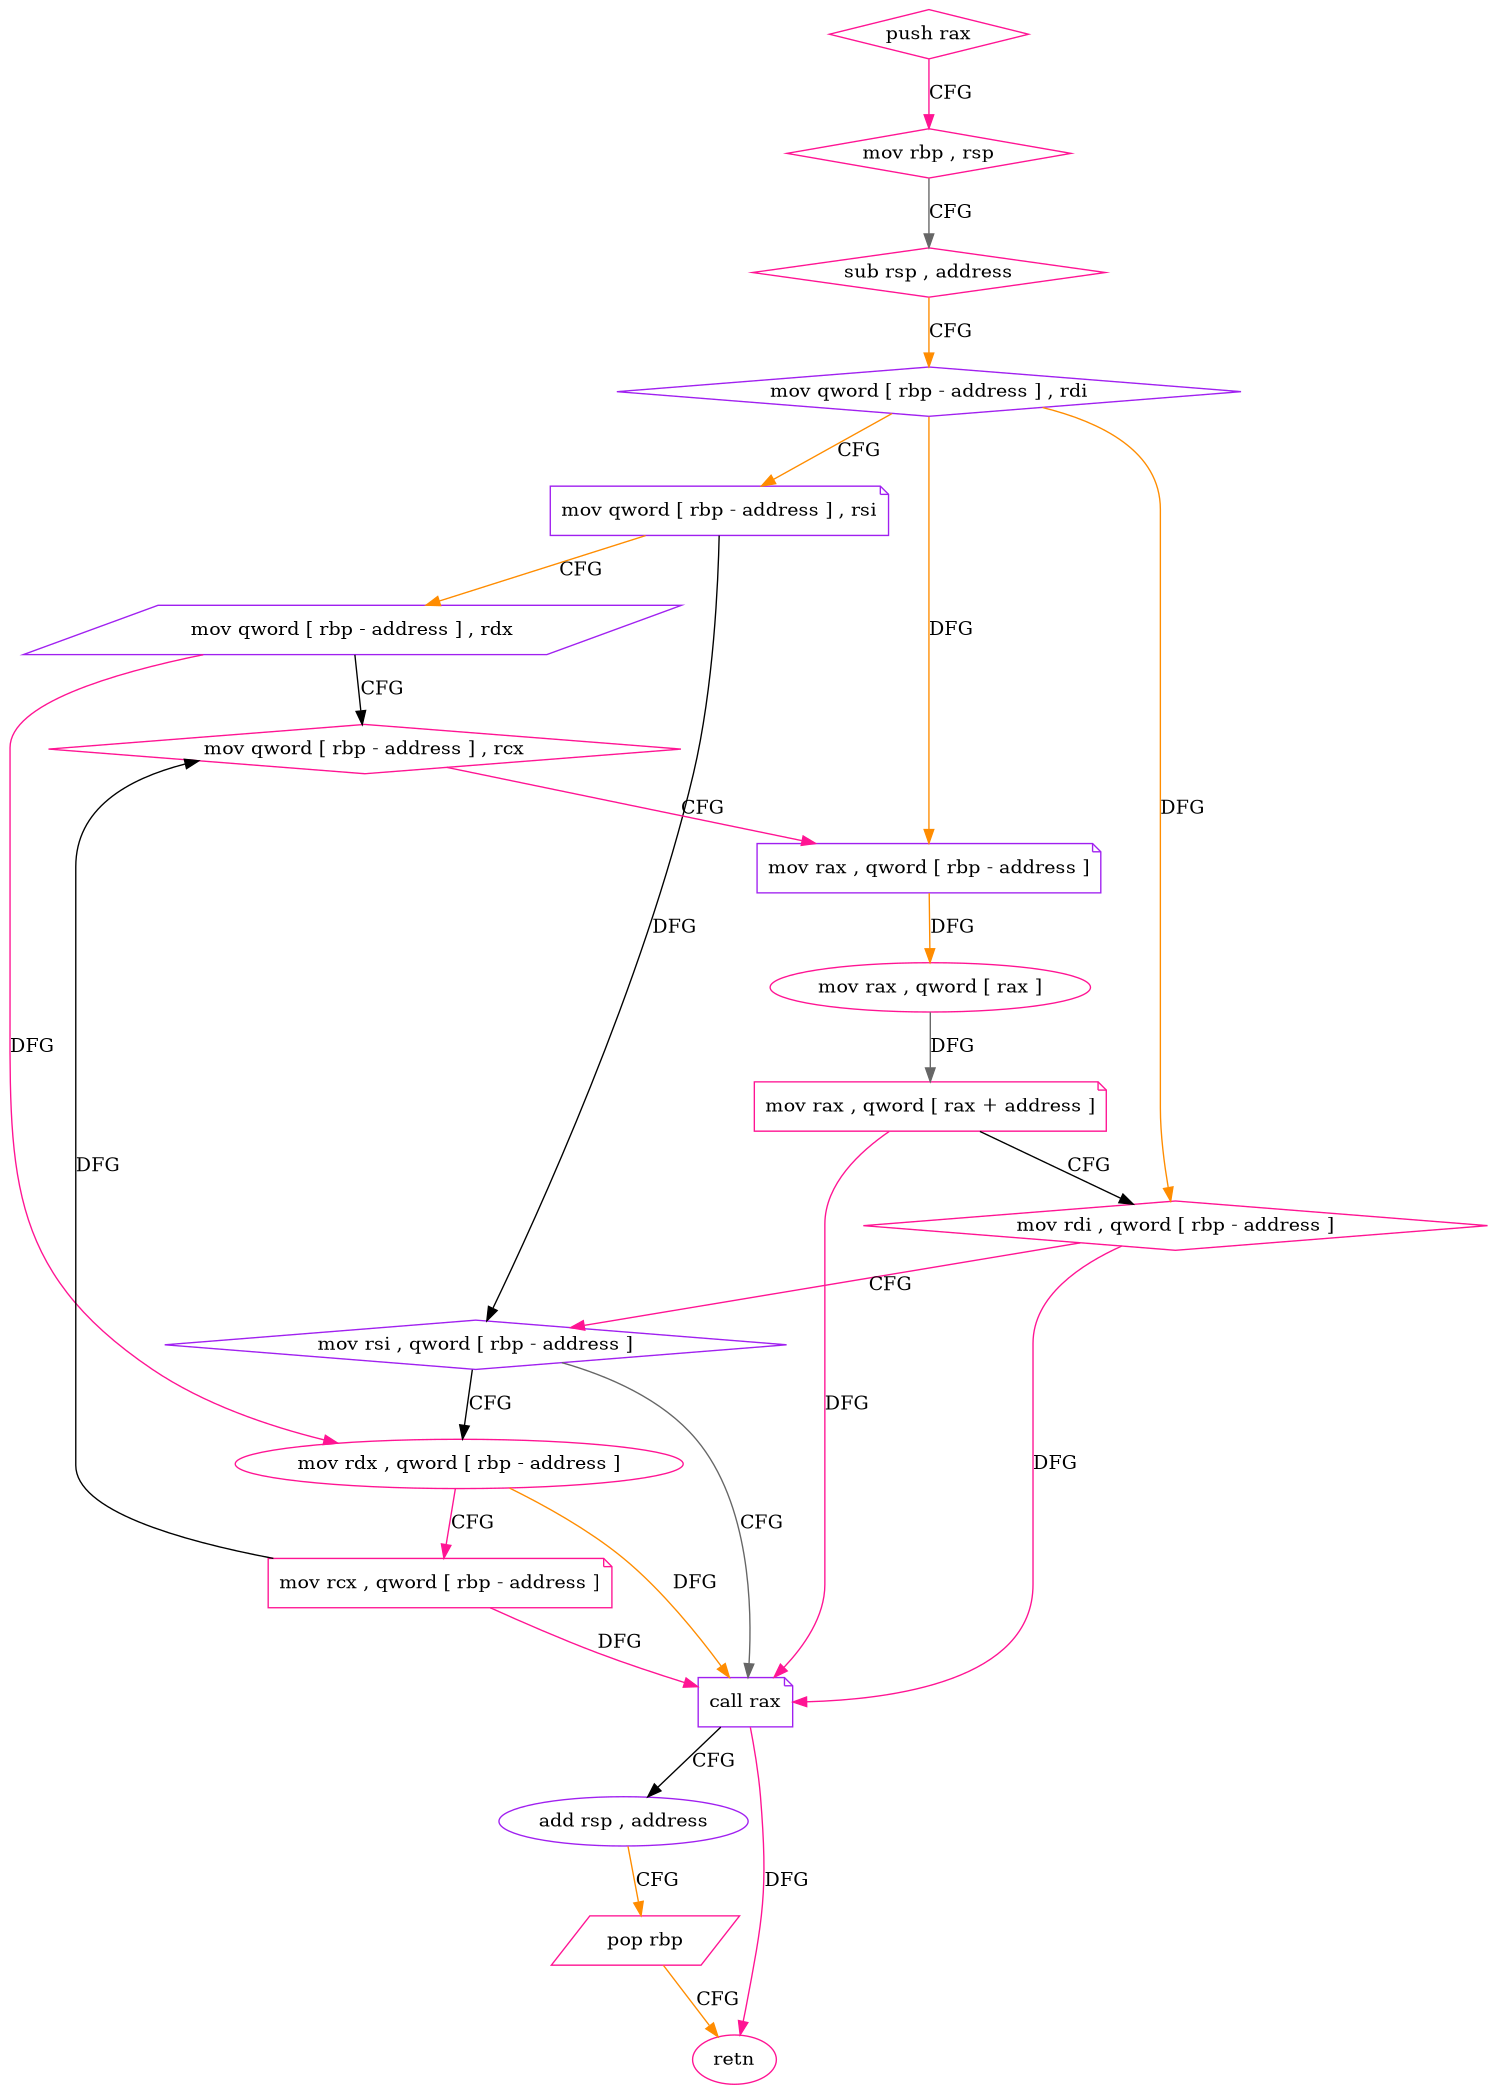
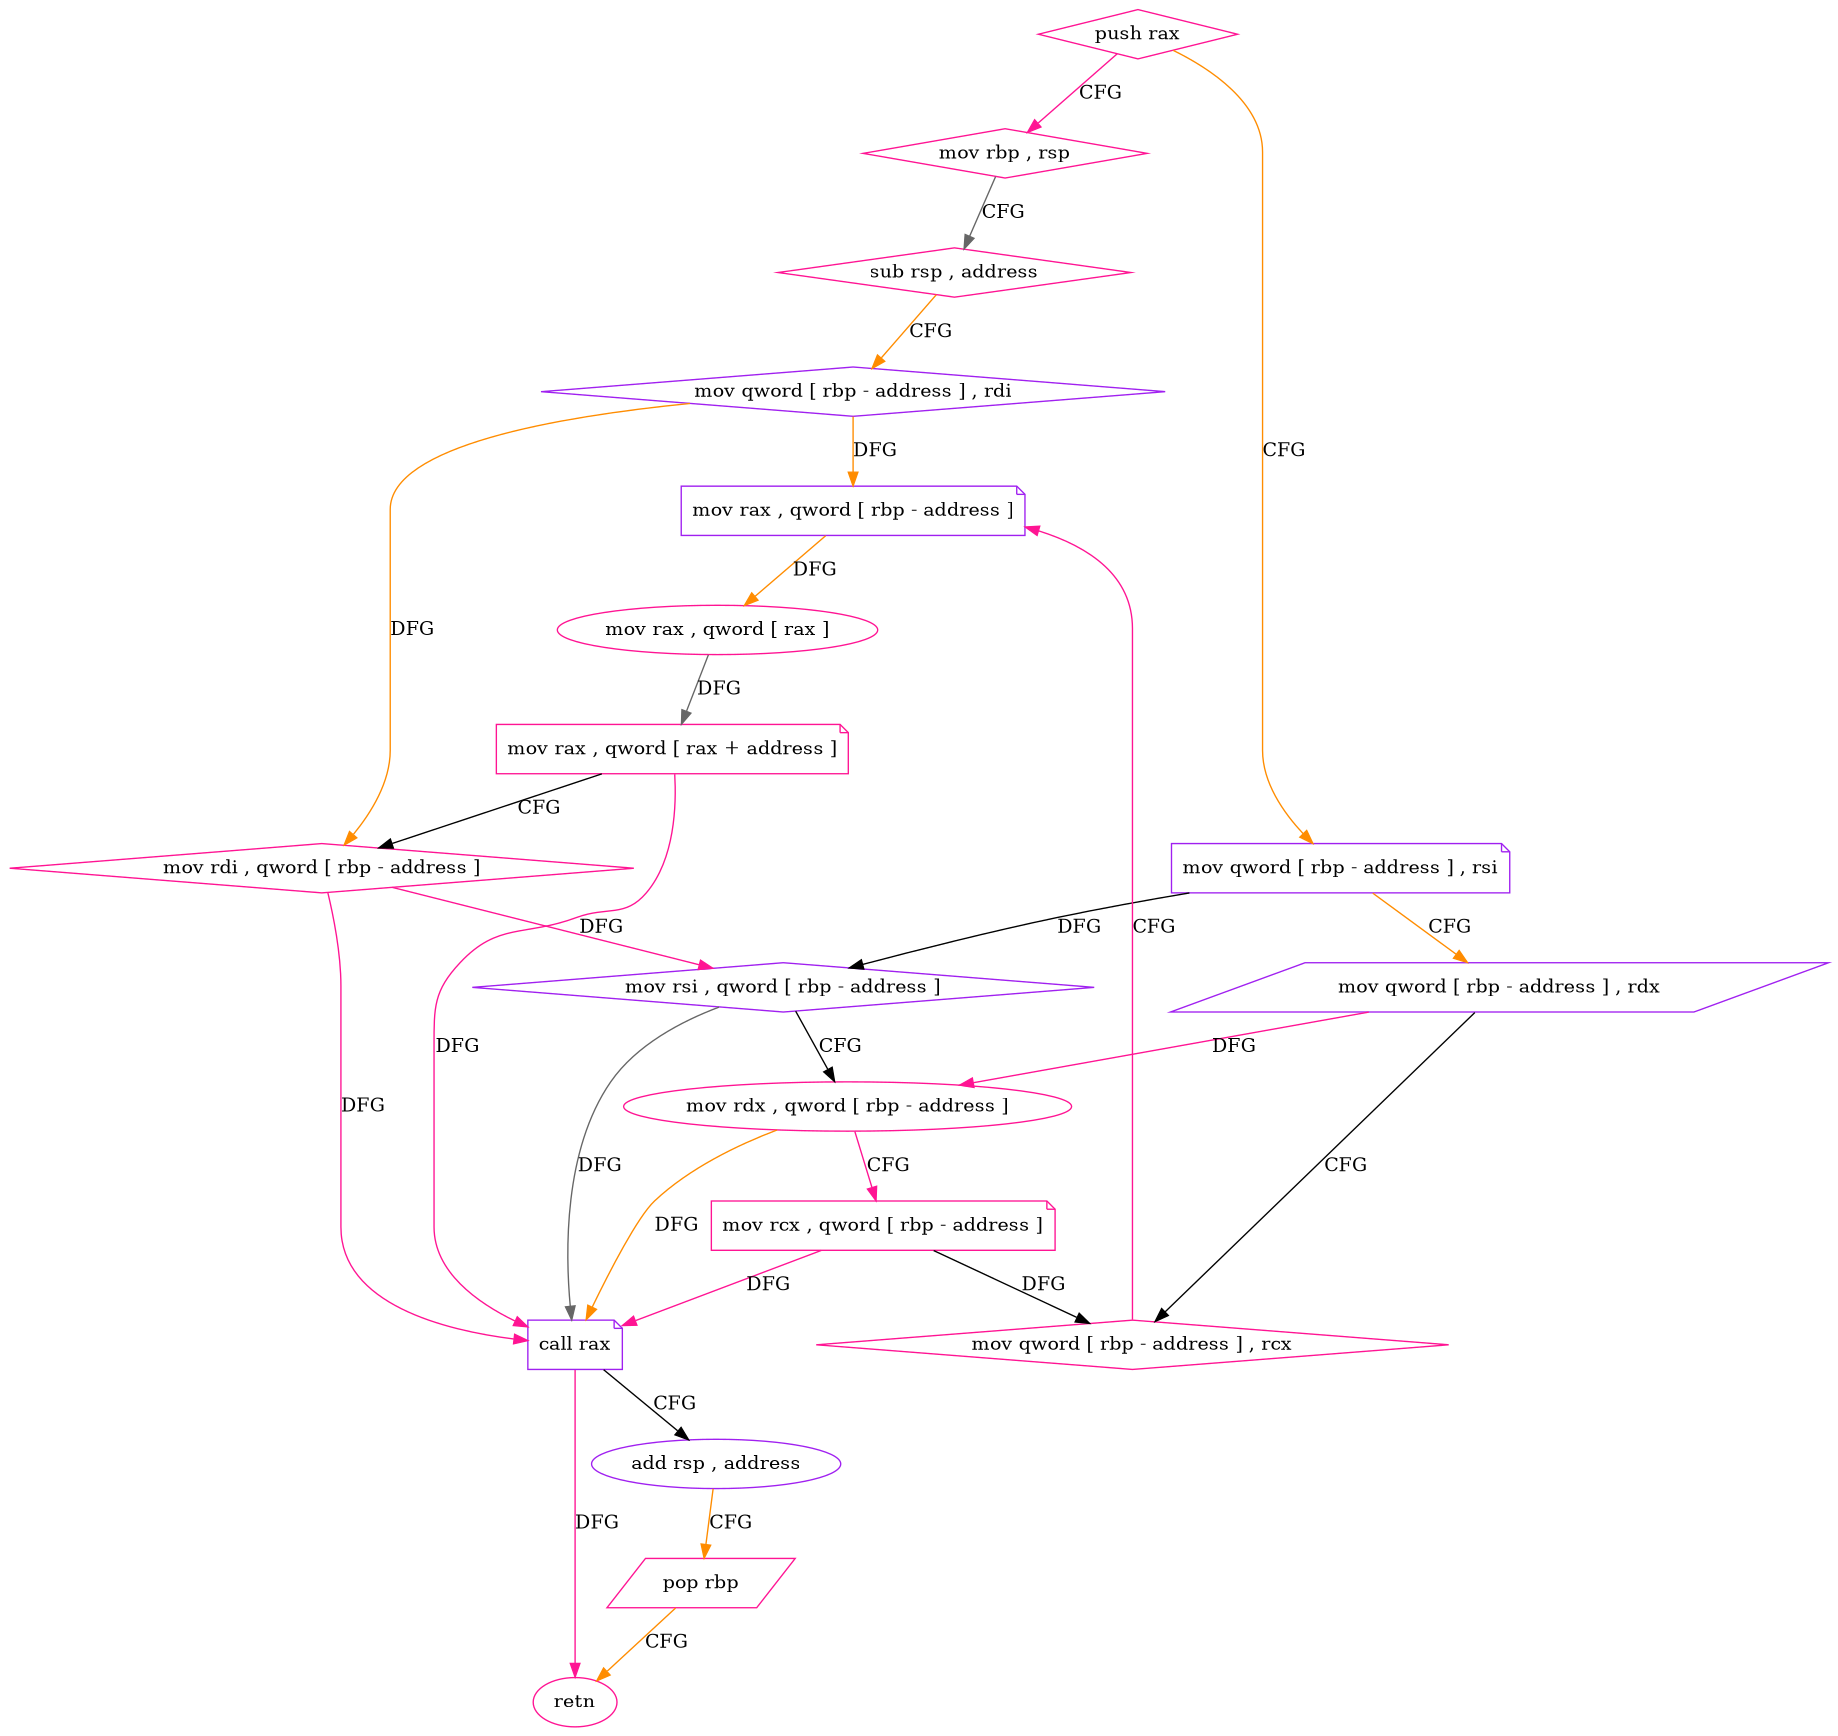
edge "mov qword [ rbp - address ] , rdi" -> "mov qword [ rbp - address ] , rsi": now "push rax" -> "mov qword [ rbp - address ] , rsi"
edge "mov rdi , qword [ rbp - address ]" -> "mov rsi , qword [ rbp - address ]": label "CFG" -> "DFG"
edge "mov rsi , qword [ rbp - address ]" -> "call rax": label "CFG" -> "DFG"
